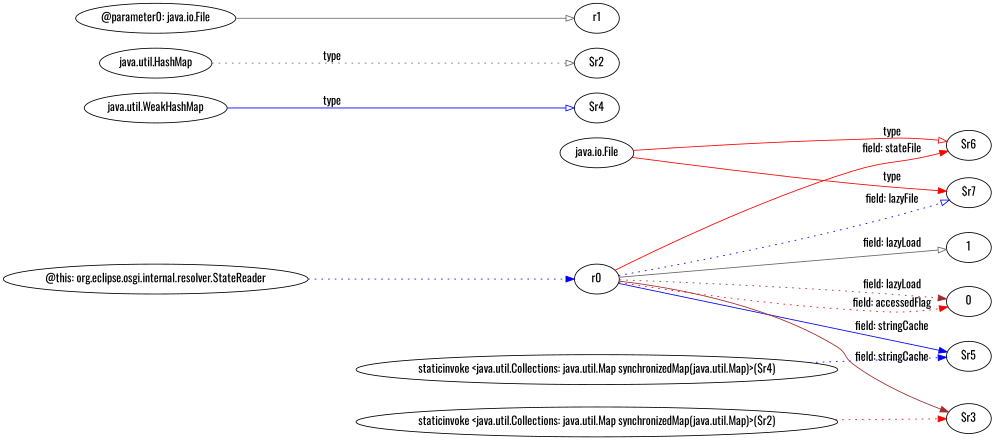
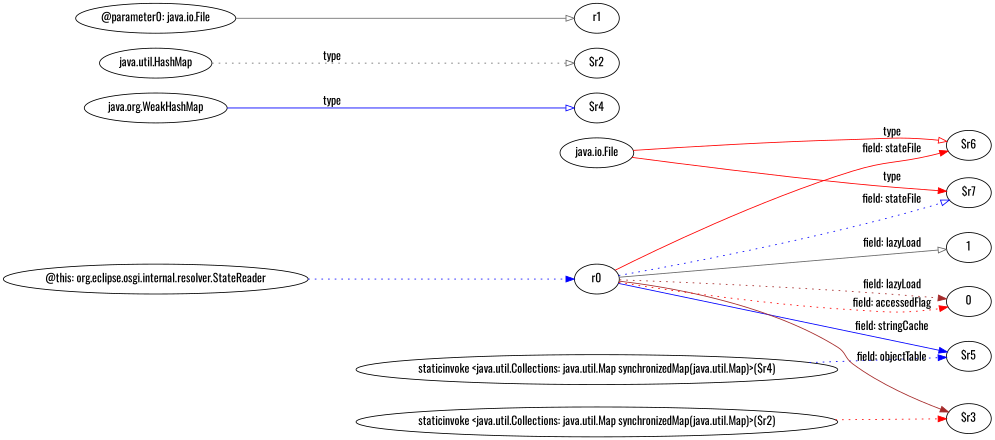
node "java.util.WeakHashMap": label "java.util.WeakHashMap" -> "java.org.WeakHashMap"
edge "r0" -> "$r7": label "field: lazyFile" -> "field: stateFile"
edge "r0" -> "$r3": label "field: stringCache" -> "field: objectTable"
